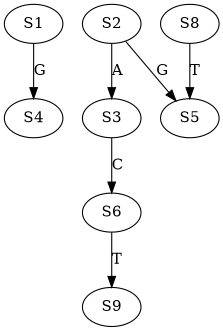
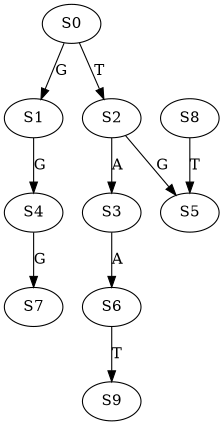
node "S0": added
edge "S3" -> "S6": label "C" -> "A"
node "S7": added
